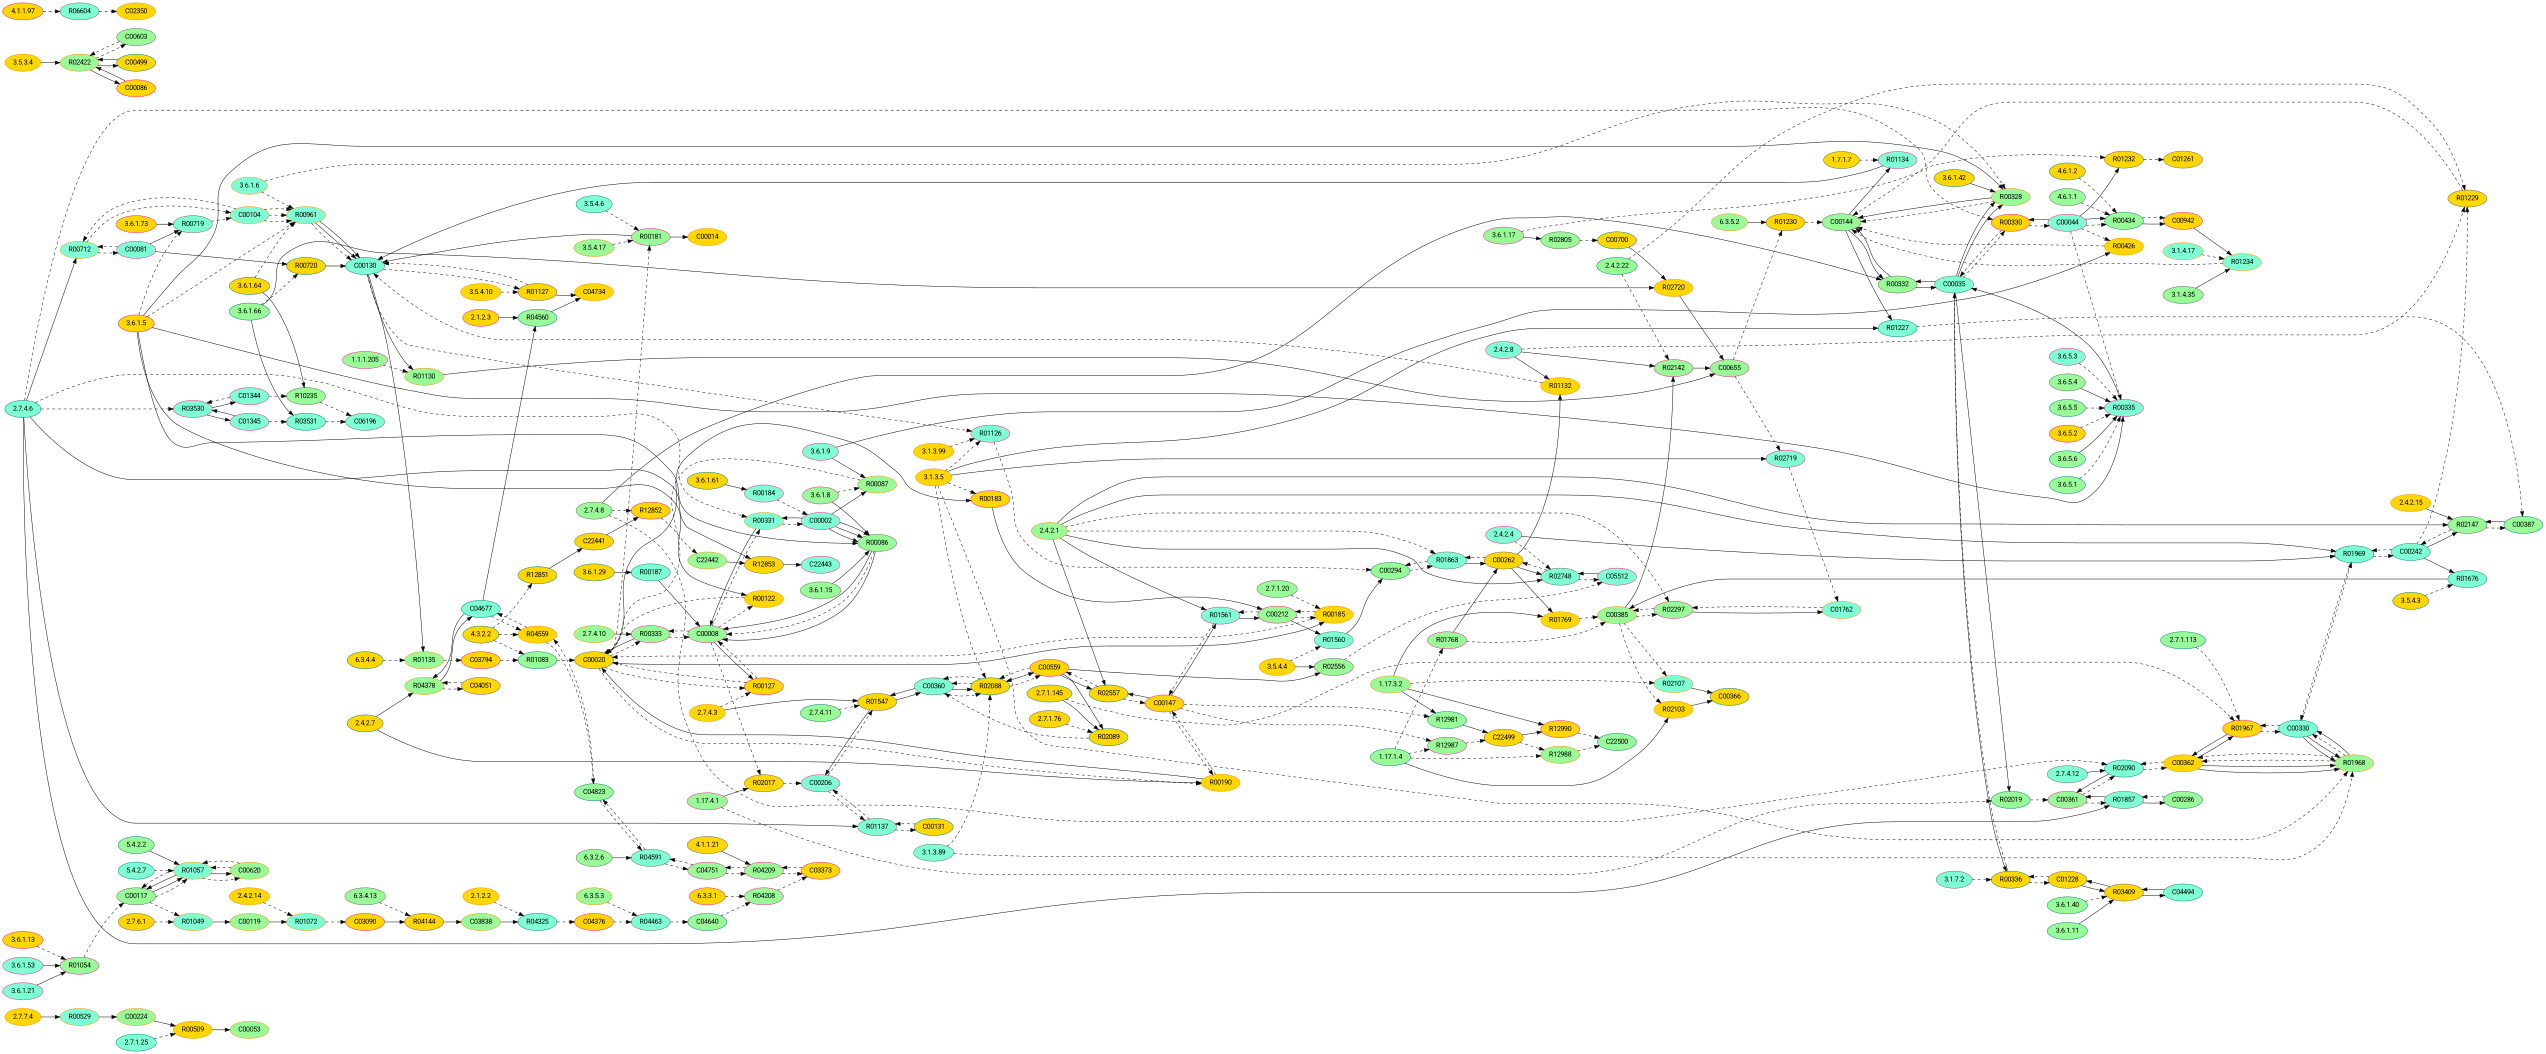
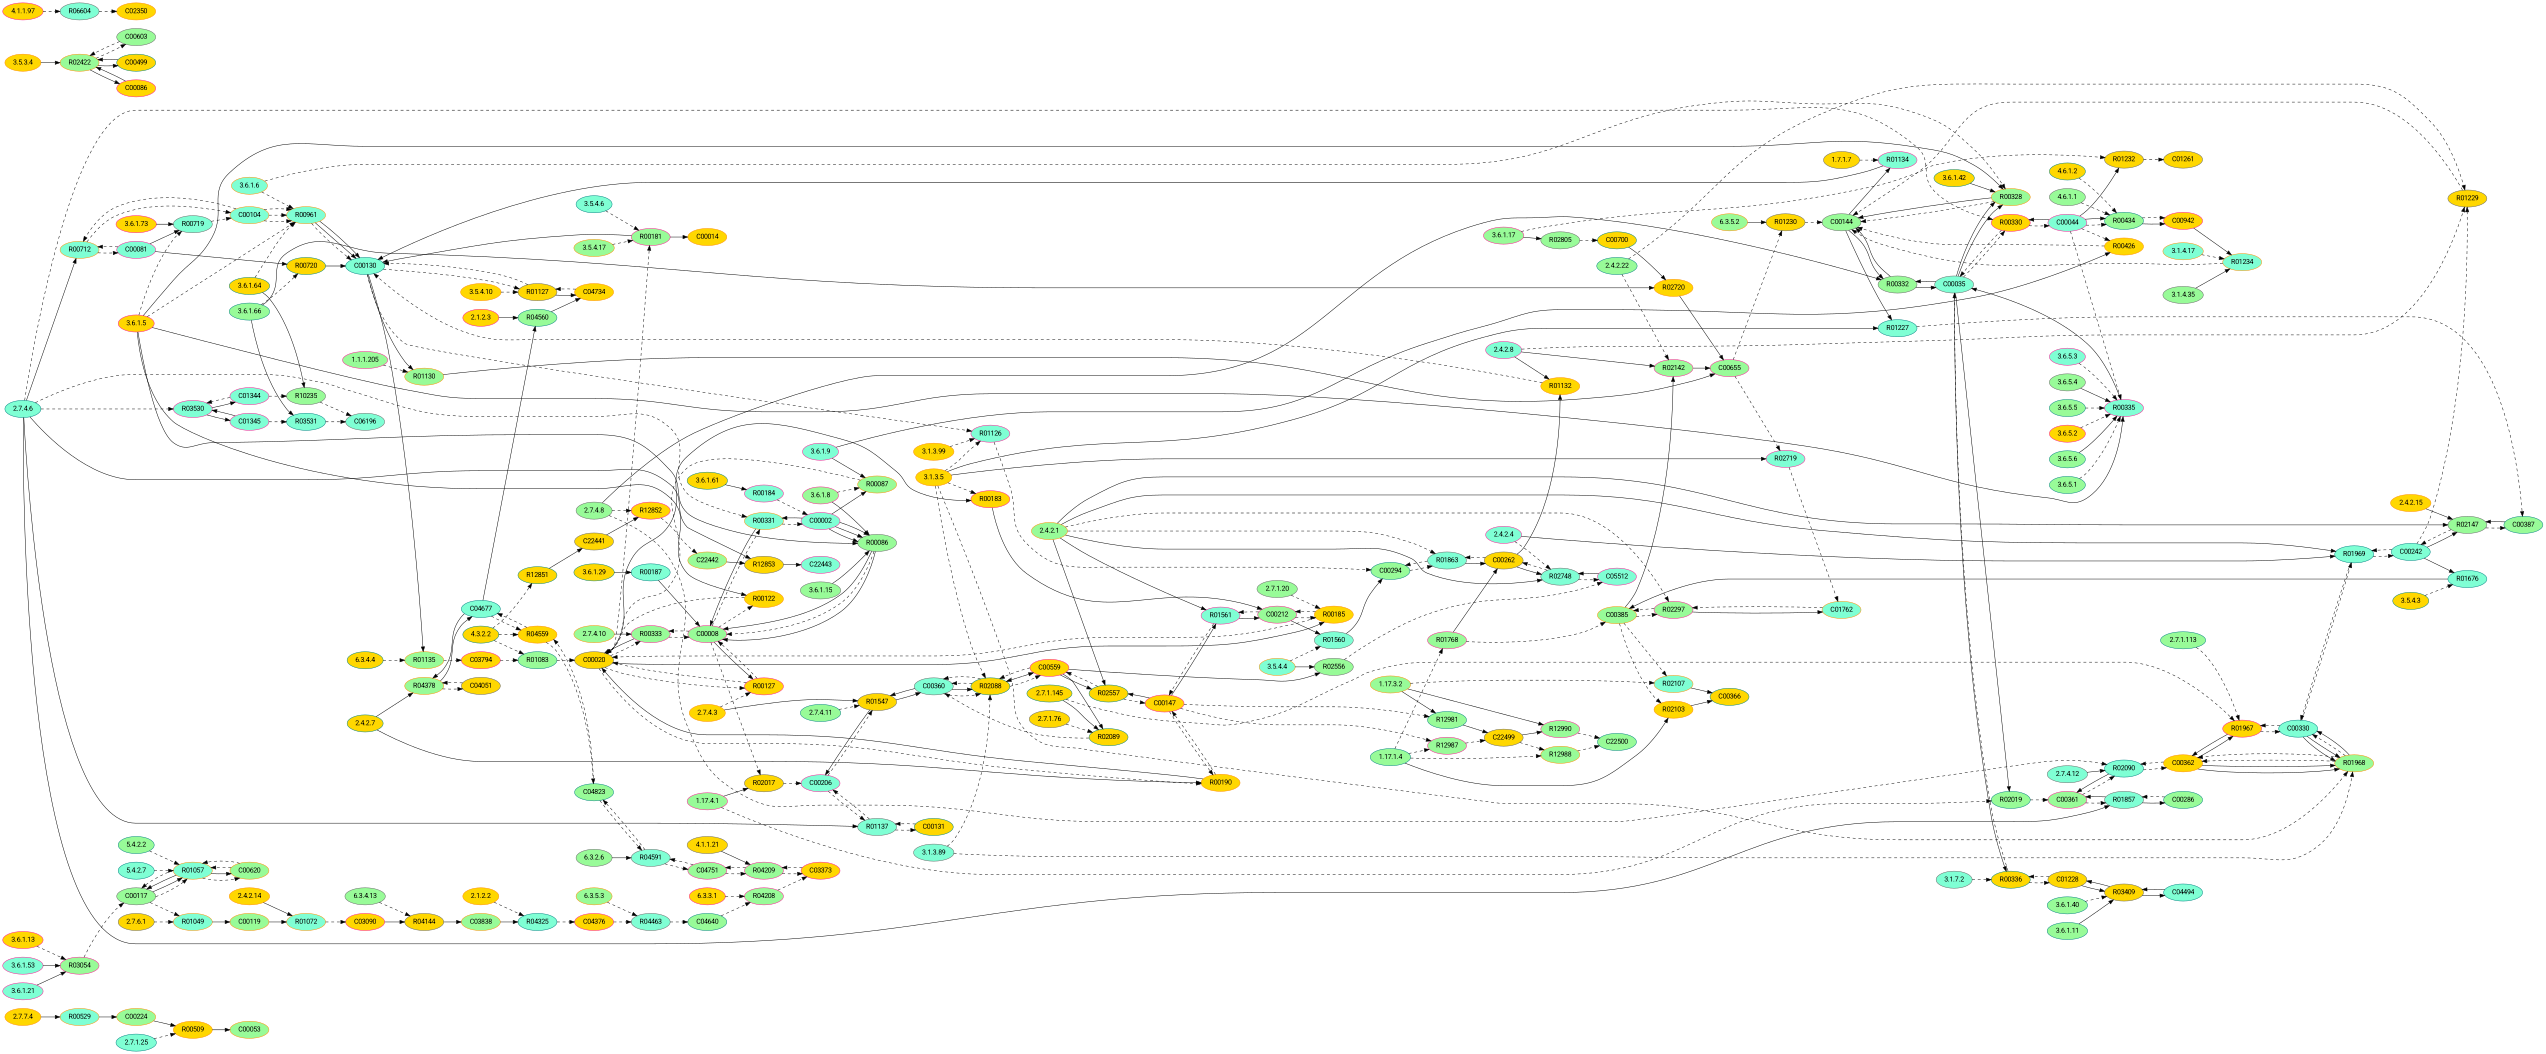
edge "C04734" -> "R01127": added
node "R01769": removed
node "3.5.4.4": fillcolor gold -> aquamarine
node "R12990": fillcolor gold -> palegreen
edge "5.4.2.2" -> "R01057": style solid -> dashed
edge "2.4.2.14" -> "R01072": style dashed -> solid
node "R01054": label "R01054" -> "R03054"
